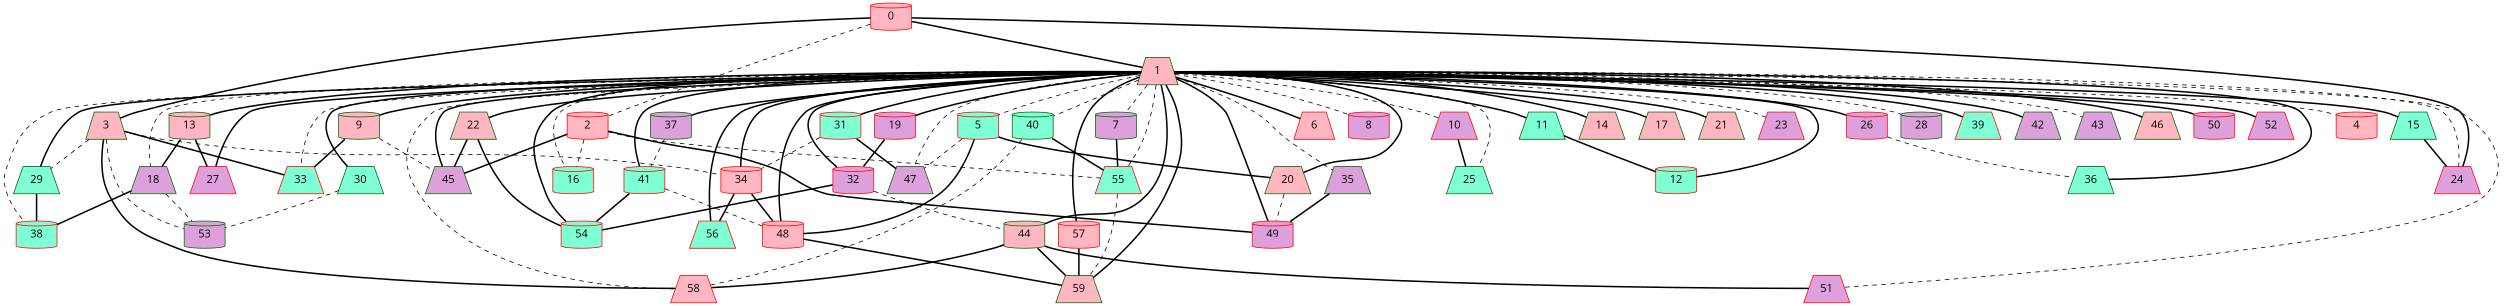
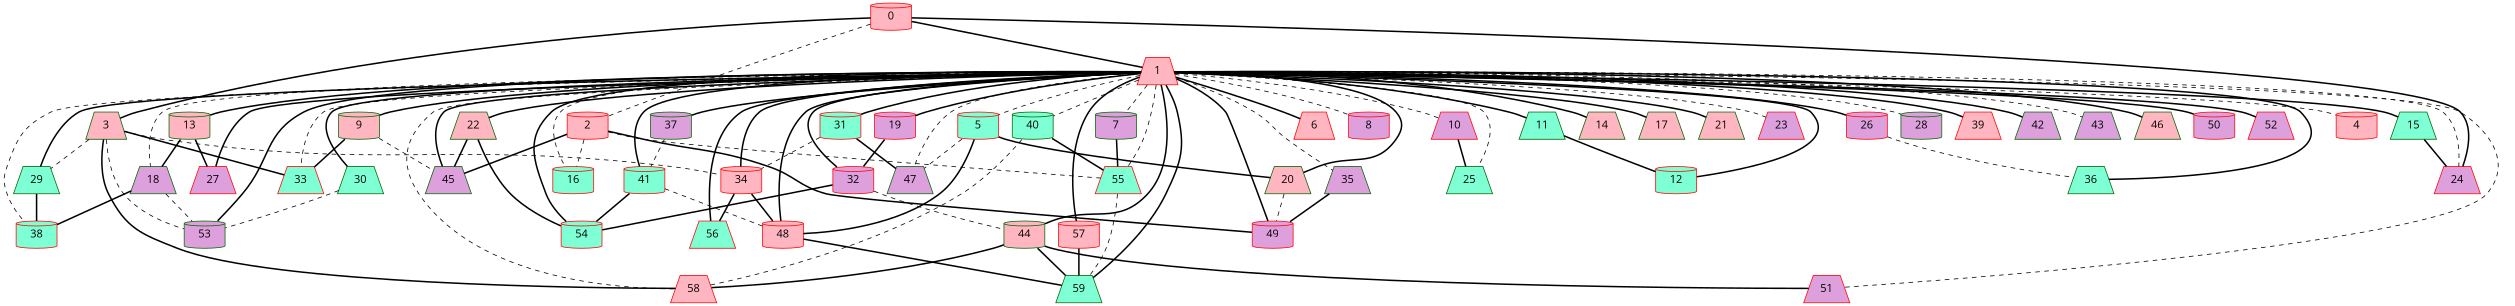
node "1": color darkgreen -> red
edge "1" -- "53": added
node "39": fillcolor aquamarine -> lightpink
node "59": fillcolor lightpink -> aquamarine
